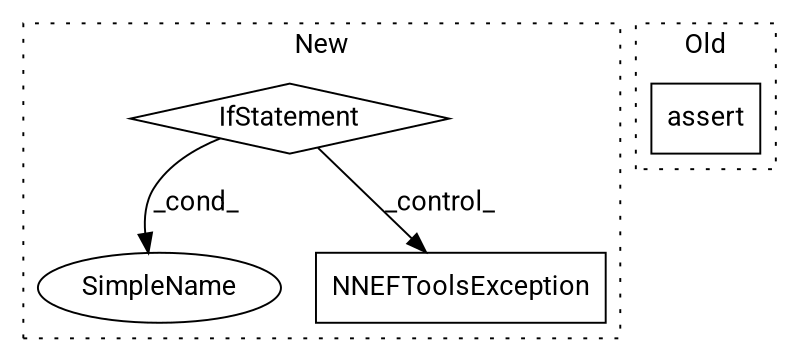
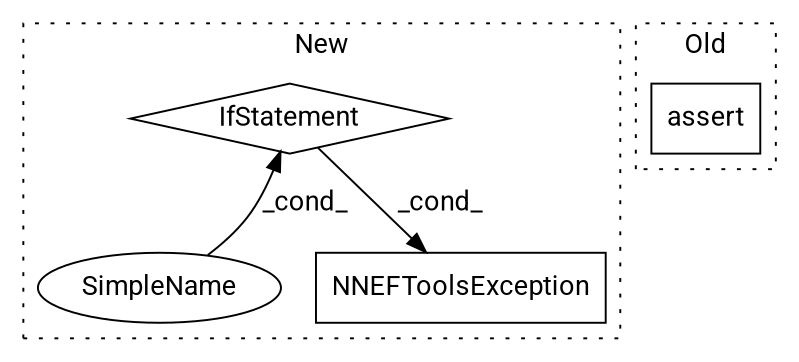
edge "IfStatement" -> "SimpleName": reversed
edge "IfStatement" -> "NNEFToolsException": label "_control_" -> "_cond_"
